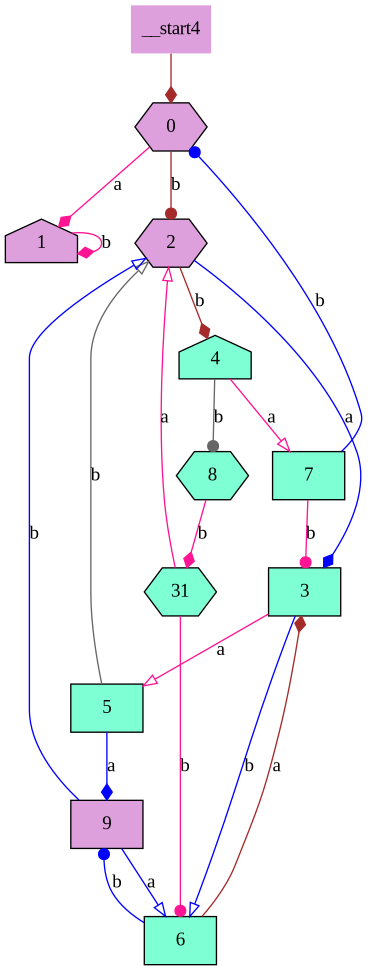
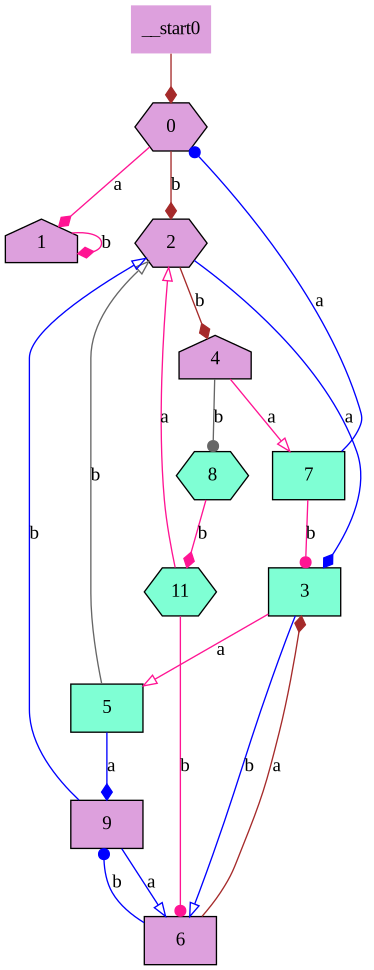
node "__start4": label "__start4" -> "__start0"
edge "0" -> "2": arrowhead dot -> diamond
edge "7" -> "0": label "b" -> "a"
node "4": fillcolor aquamarine -> plum
node "31": label "31" -> "11"
node "6": fillcolor aquamarine -> plum
